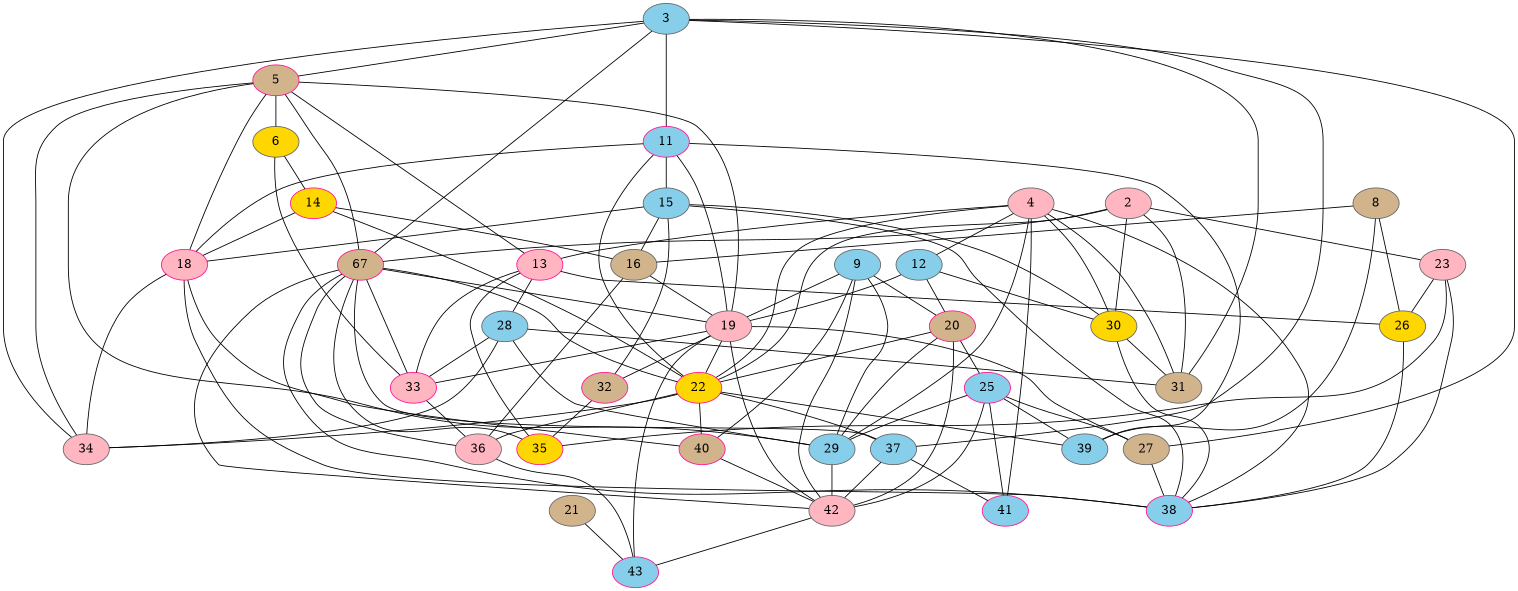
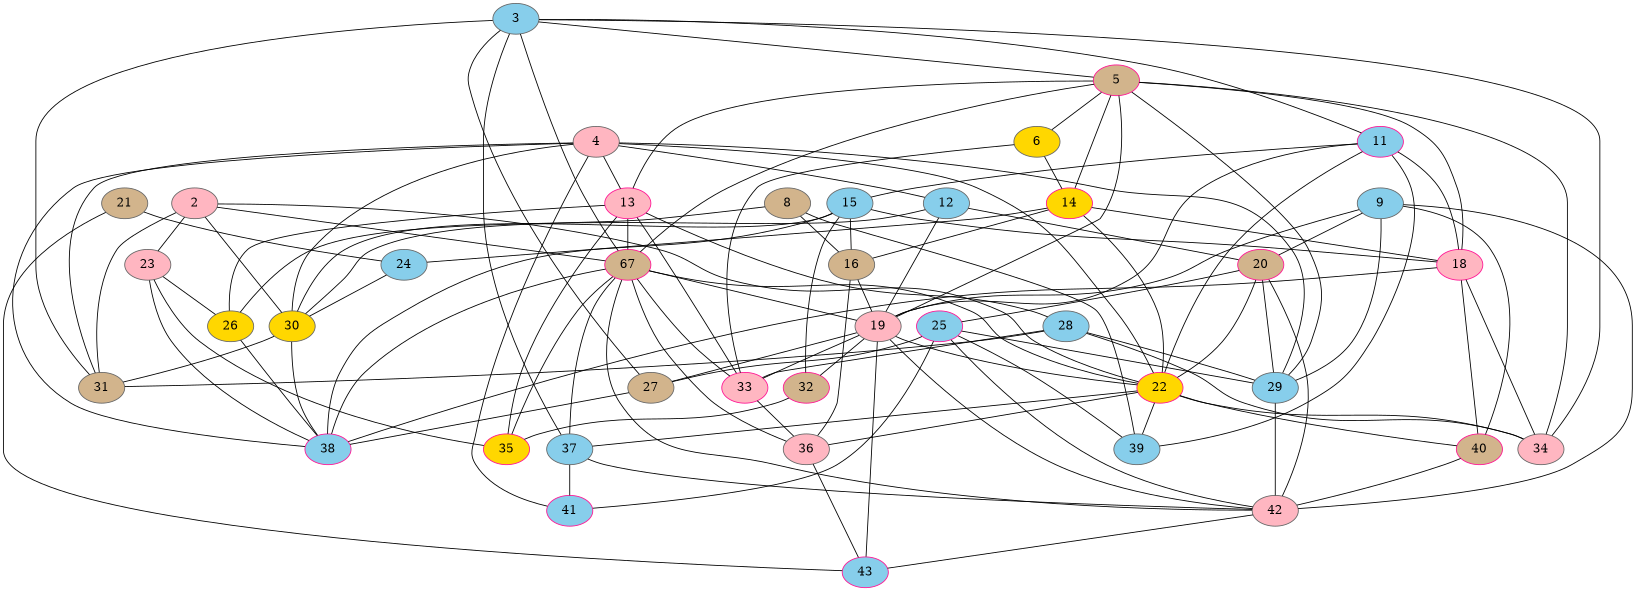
edge "5" -- "14": added
edge "13" -- "67": added
node "24": added
